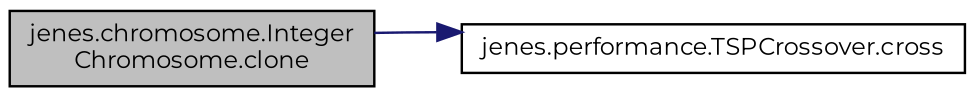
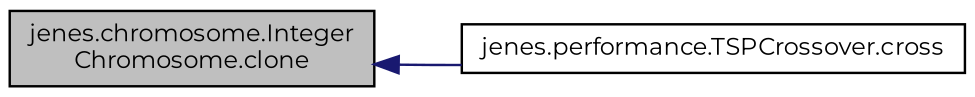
edge "jenes.chromosome.Integer Chromosome.clone" -> "jenes.performance.TSPCrossover.cross": reversed
